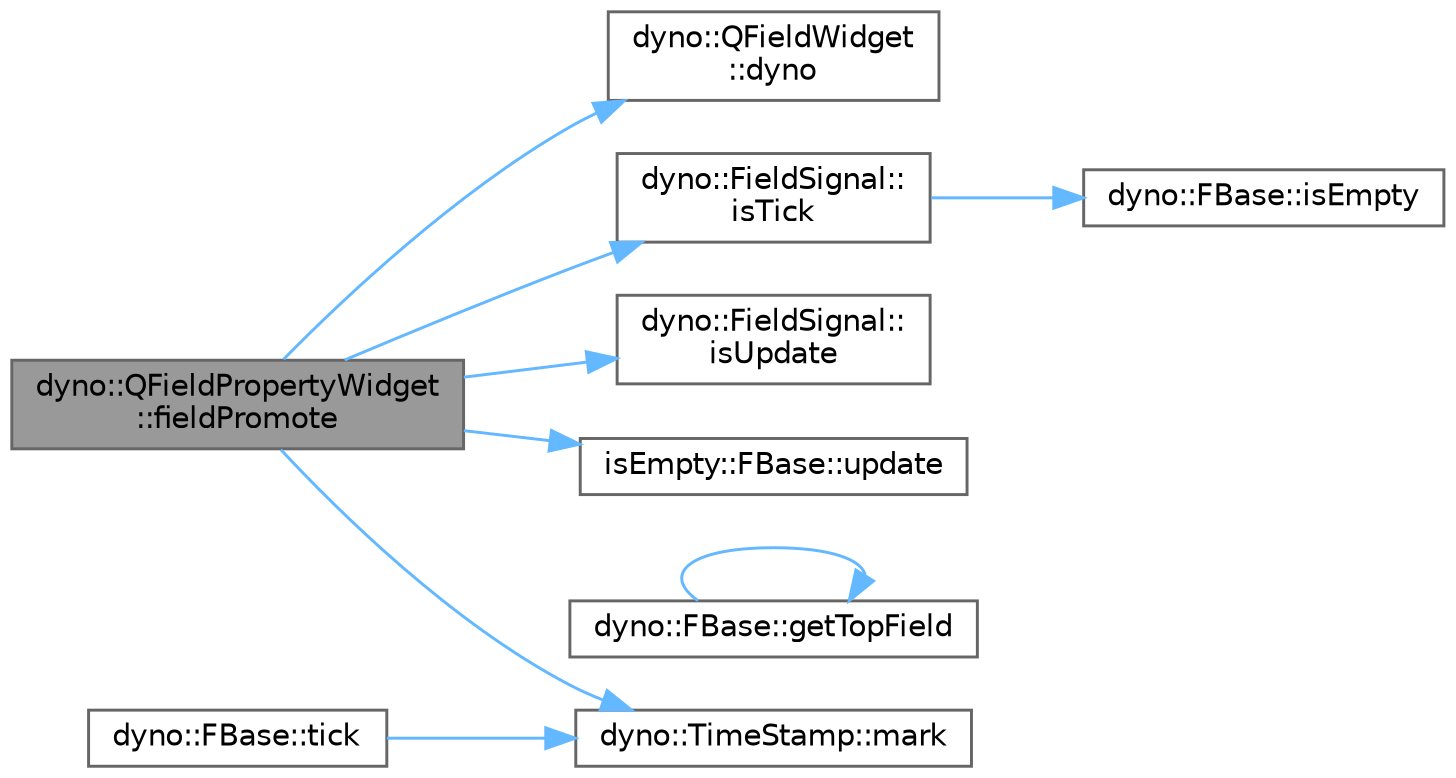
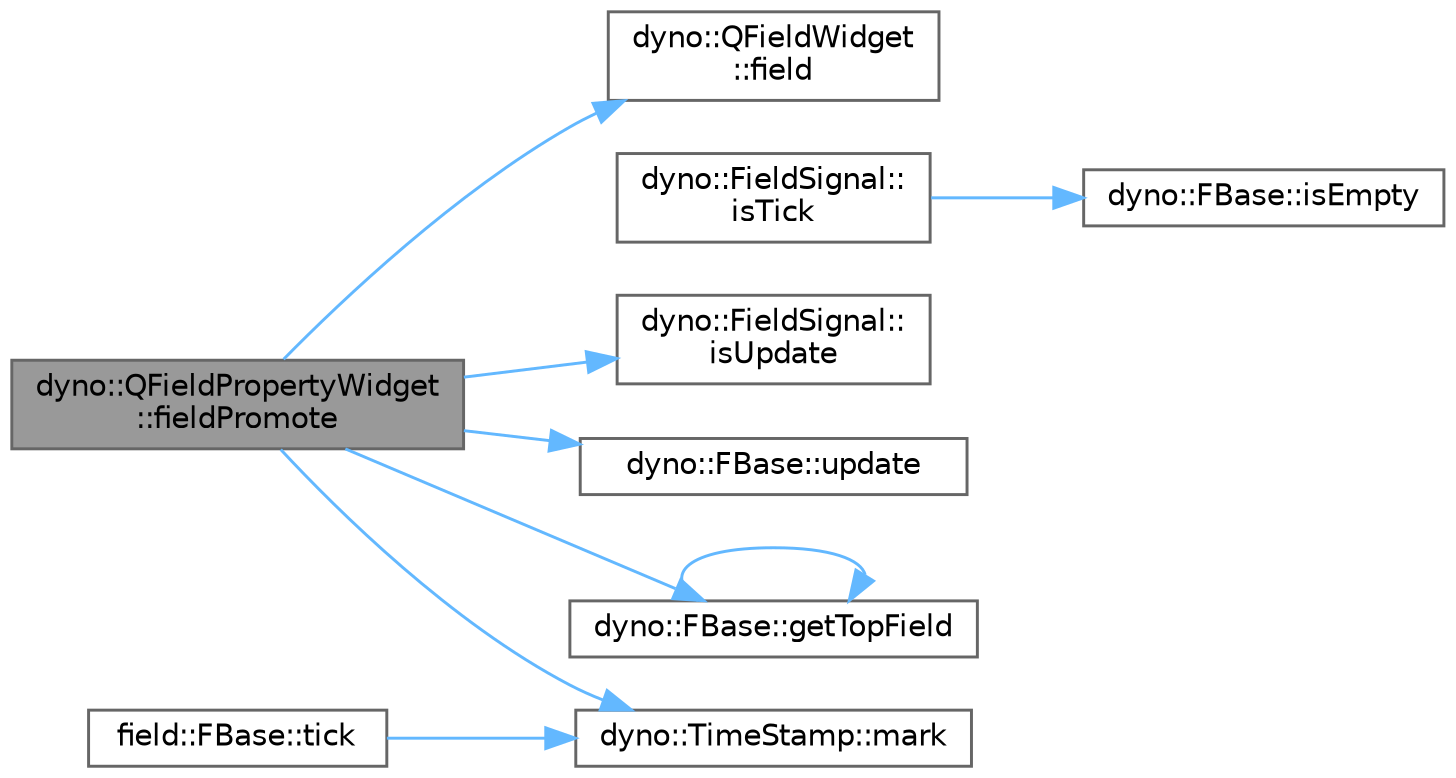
node "dyno::QFieldWidget ::dyno": label "dyno::QFieldWidget ::dyno" -> "dyno::QFieldWidget ::field"
edge "dyno::QFieldPropertyWidget ::fieldPromote" -> "dyno::FieldSignal:: isTick": now "dyno::QFieldPropertyWidget ::fieldPromote" -> "dyno::FBase::getTopField"
node "isEmpty::FBase::update": label "isEmpty::FBase::update" -> "dyno::FBase::update"
node "dyno::FBase::tick": label "dyno::FBase::tick" -> "field::FBase::tick"
